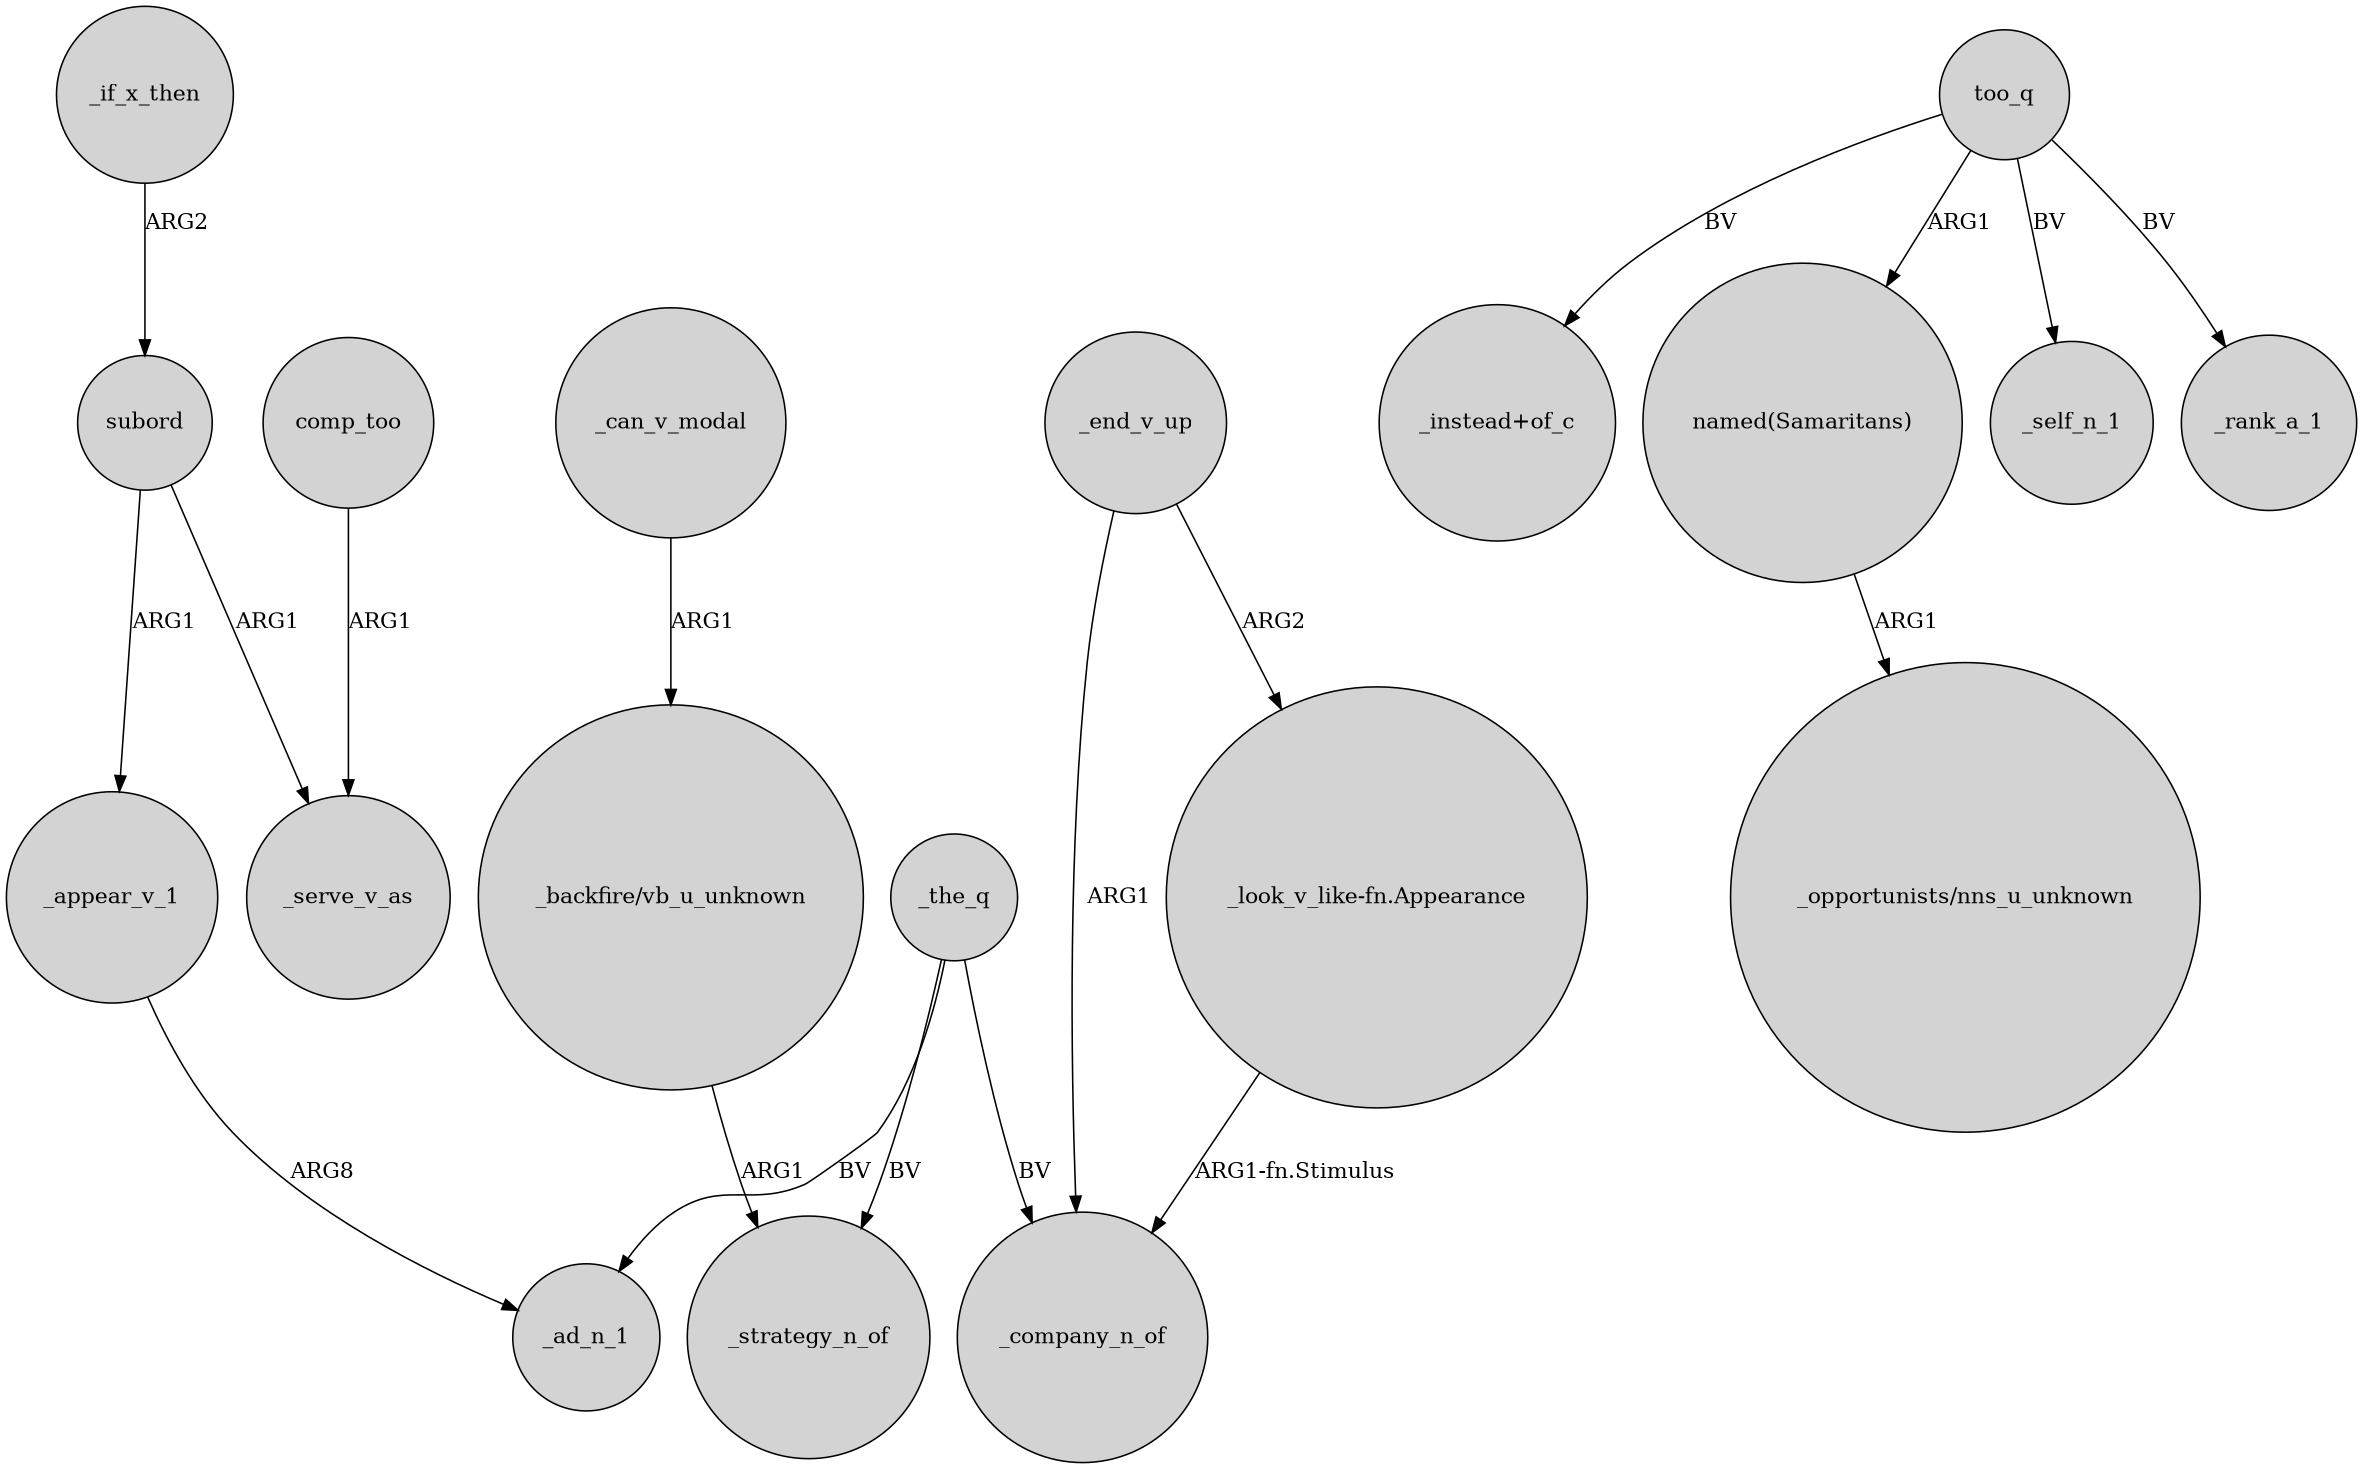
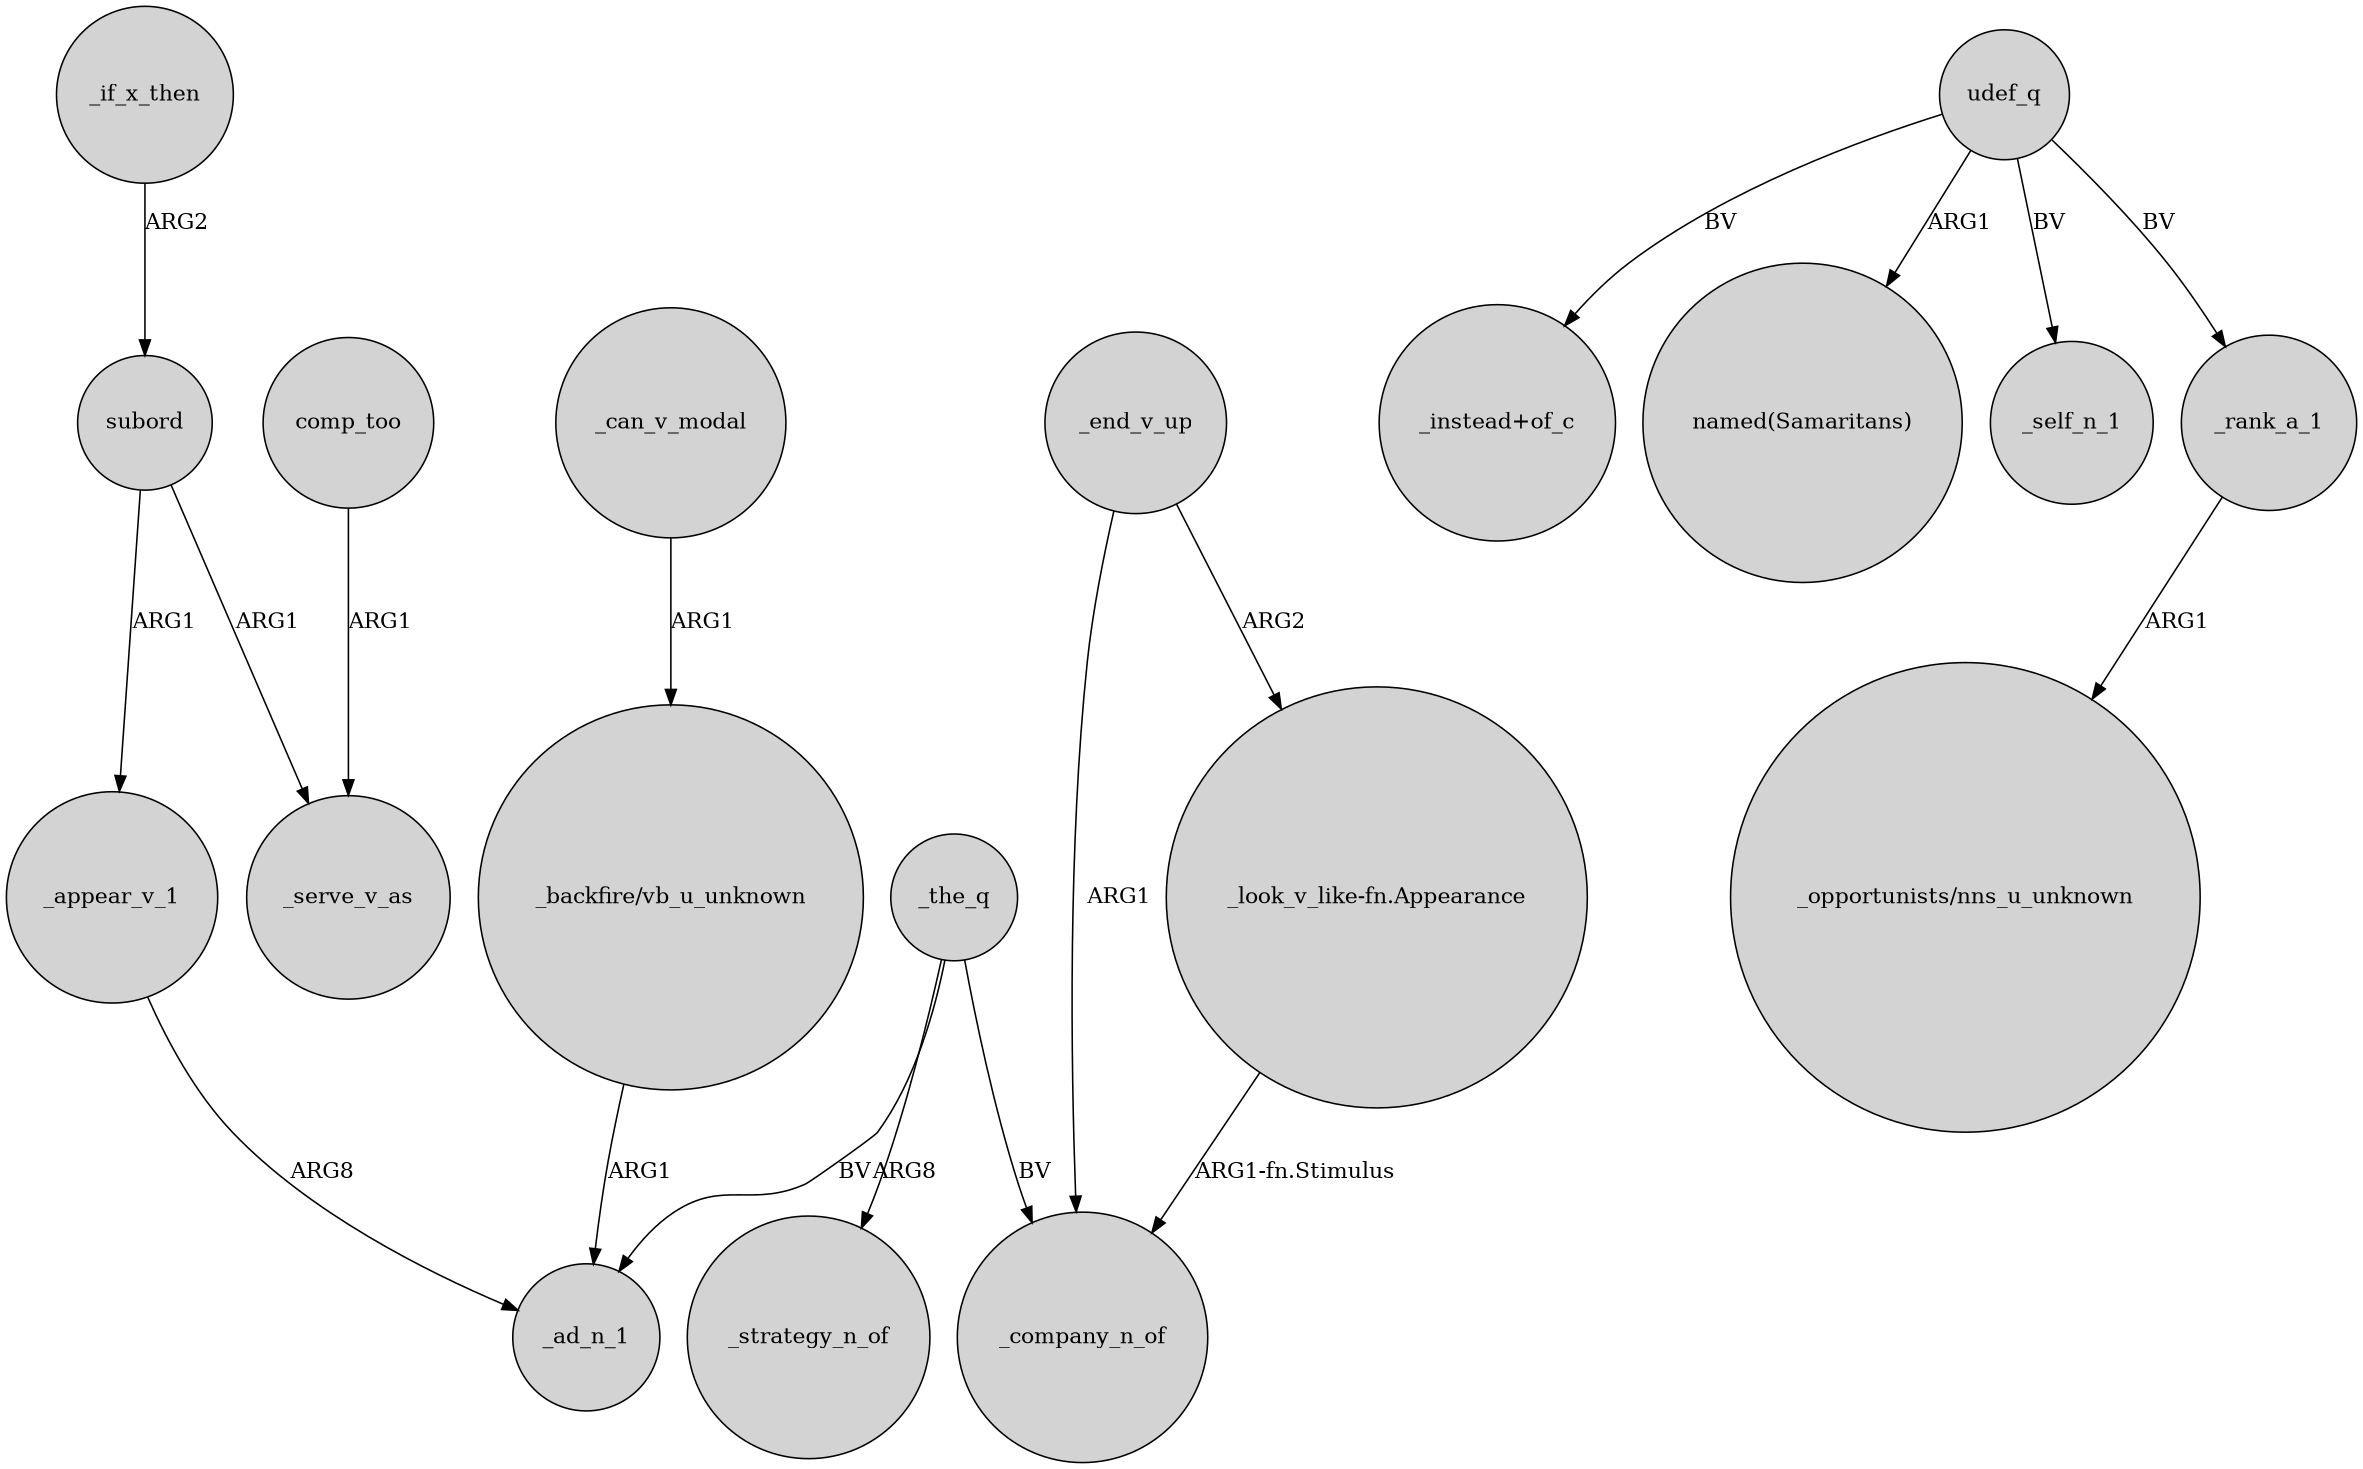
node "too_q": label "too_q" -> "udef_q"
edge "named(Samaritans)" -> "_opportunists/nns_u_unknown": now "_rank_a_1" -> "_opportunists/nns_u_unknown"
edge "_backfire/vb_u_unknown" -> "_strategy_n_of": now "_backfire/vb_u_unknown" -> "_ad_n_1"
edge "_the_q" -> "_strategy_n_of": label "BV" -> "ARG8"
